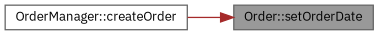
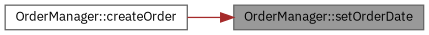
node "Order::setOrderDate": label "Order::setOrderDate" -> "OrderManager::setOrderDate"
